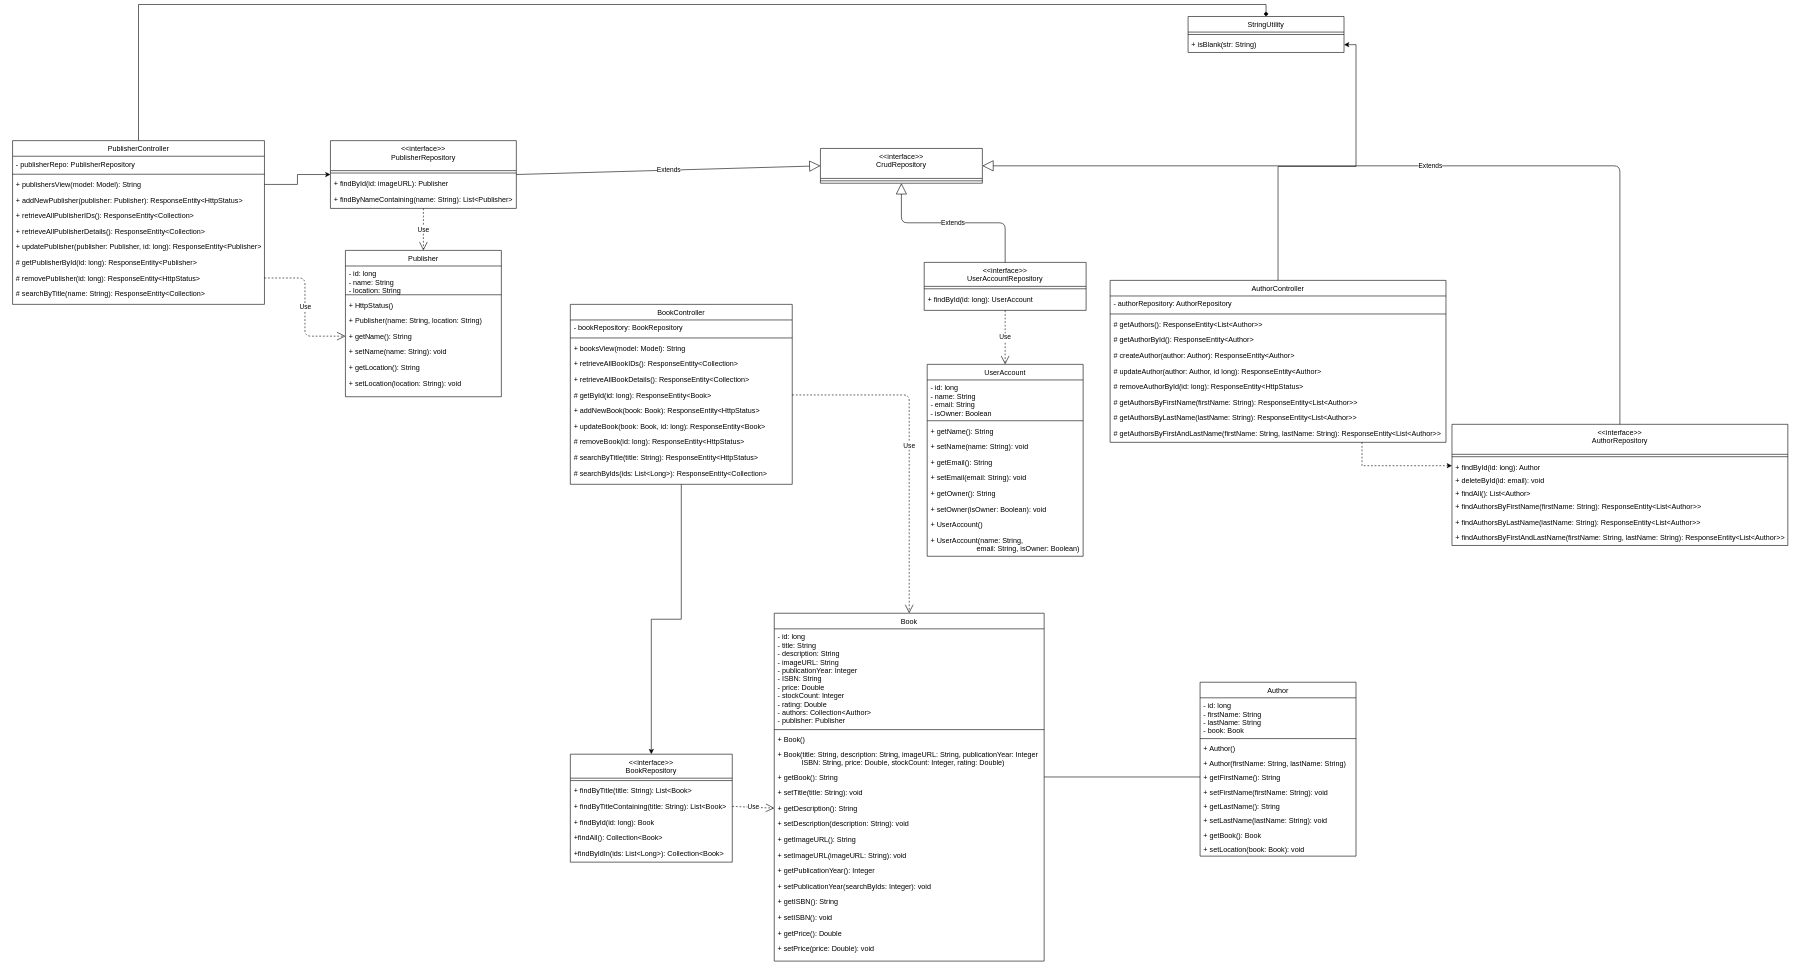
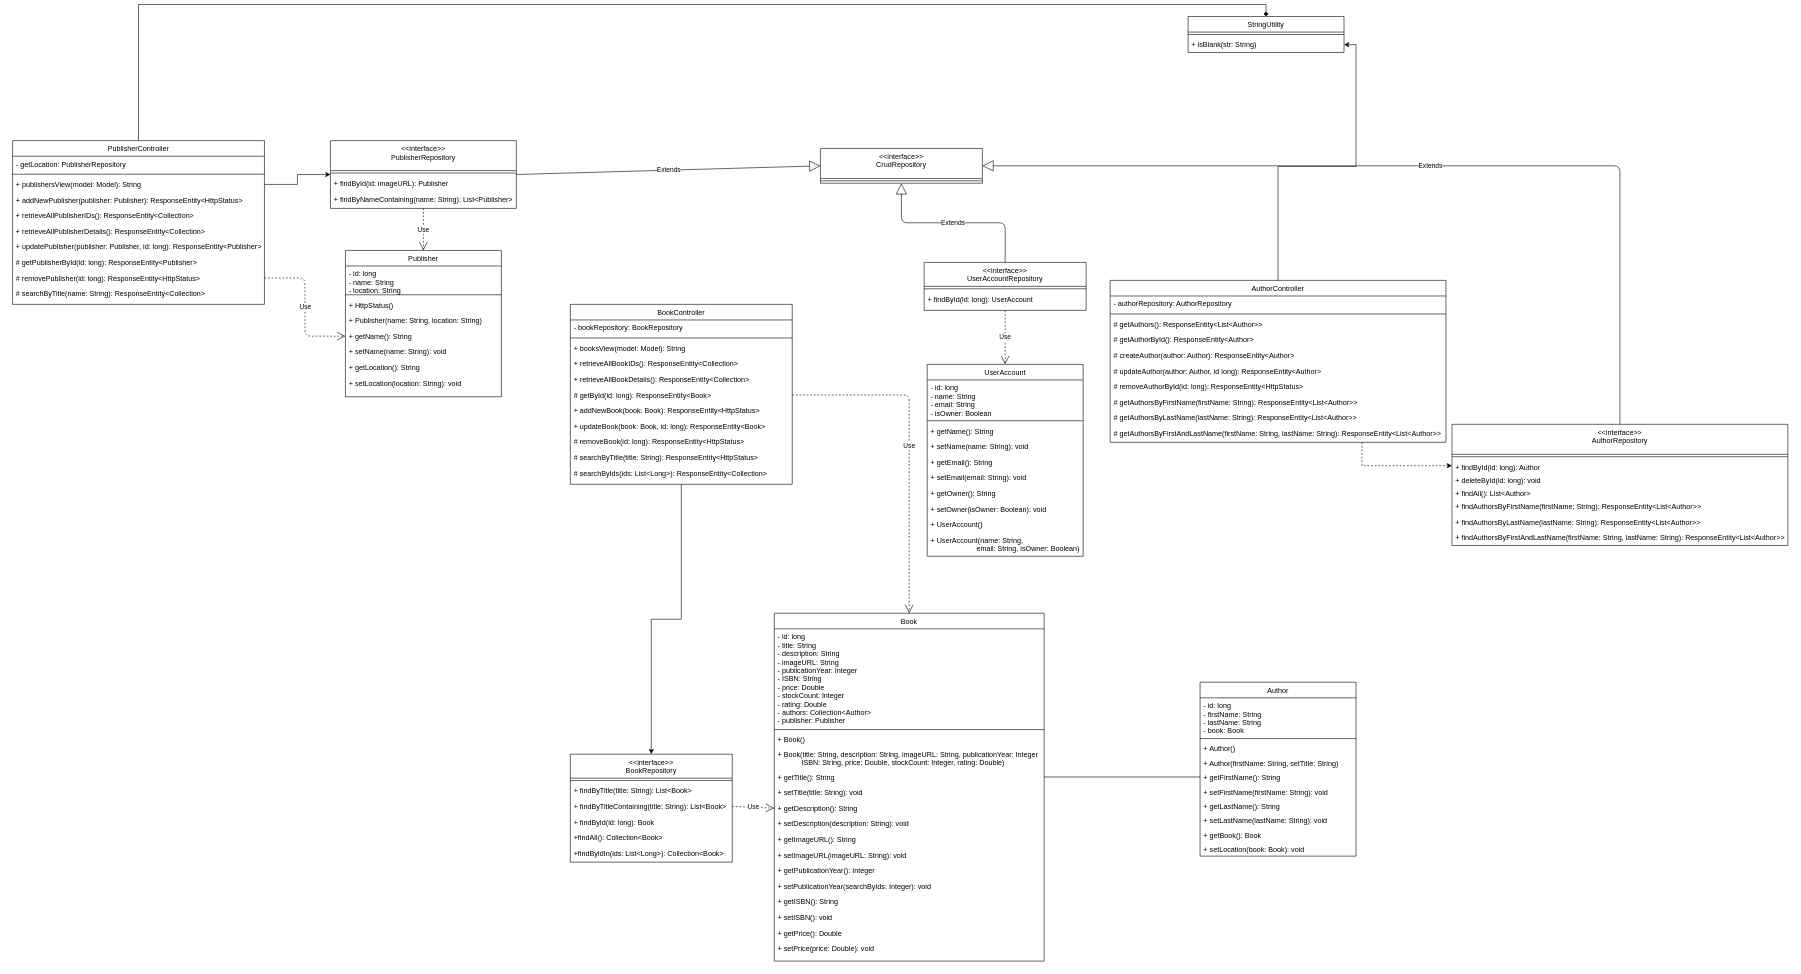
node "- publisherRepo: PublisherRepository": label "- publisherRepo: PublisherRepository" -> "- getLocation: PublisherRepository"
node "+ deleteById(id: email): void": label "+ deleteById(id: email): void" -> "+ deleteById(id: long): void"
node "+ Author(firstName: String, lastName: String)": label "+ Author(firstName: String, lastName: String)" -> "+ Author(firstName: String, setTitle: String)"
node "+ getBook(): String": label "+ getBook(): String" -> "+ getTitle(): String"
